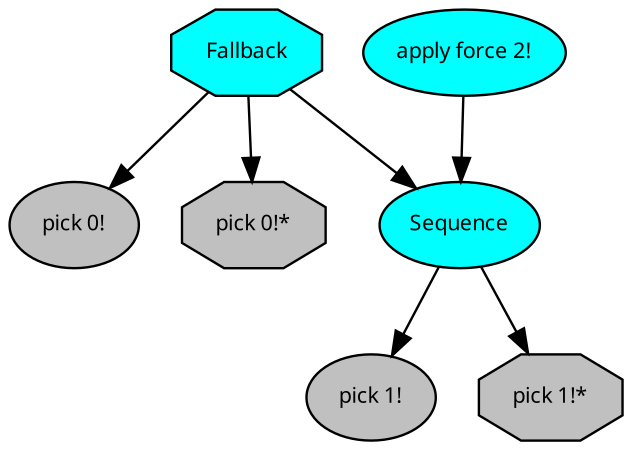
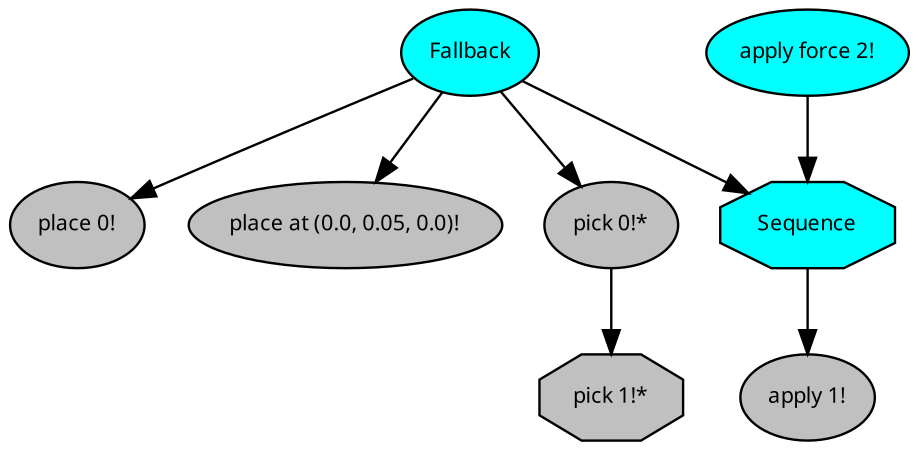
node "Fallback": shape octagon -> ellipse
node "pick 0!": label "pick 0!" -> "place 0!"
node "pick 0!*": shape octagon -> ellipse
node "place at (0.0, 0.05, 0.0)!": added
node "Sequence": shape ellipse -> octagon
edge "Sequence" -> "pick 1!*": now "pick 0!*" -> "pick 1!*"
node "pick 1!": label "pick 1!" -> "apply 1!"
